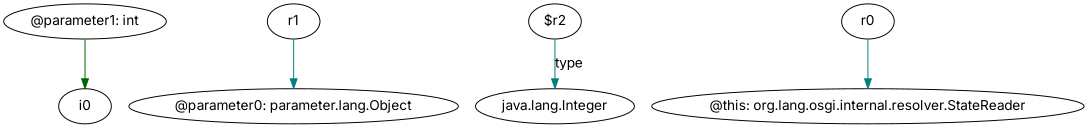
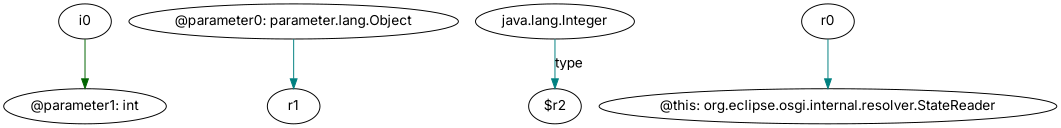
edge "@parameter1: int" -> "i0": reversed
edge "r1" -> "@parameter0: parameter.lang.Object": reversed
edge "$r2" -> "java.lang.Integer": reversed
node "@this: org.lang.osgi.internal.resolver.StateReader": label "@this: org.lang.osgi.internal.resolver.StateReader" -> "@this: org.eclipse.osgi.internal.resolver.StateReader"
